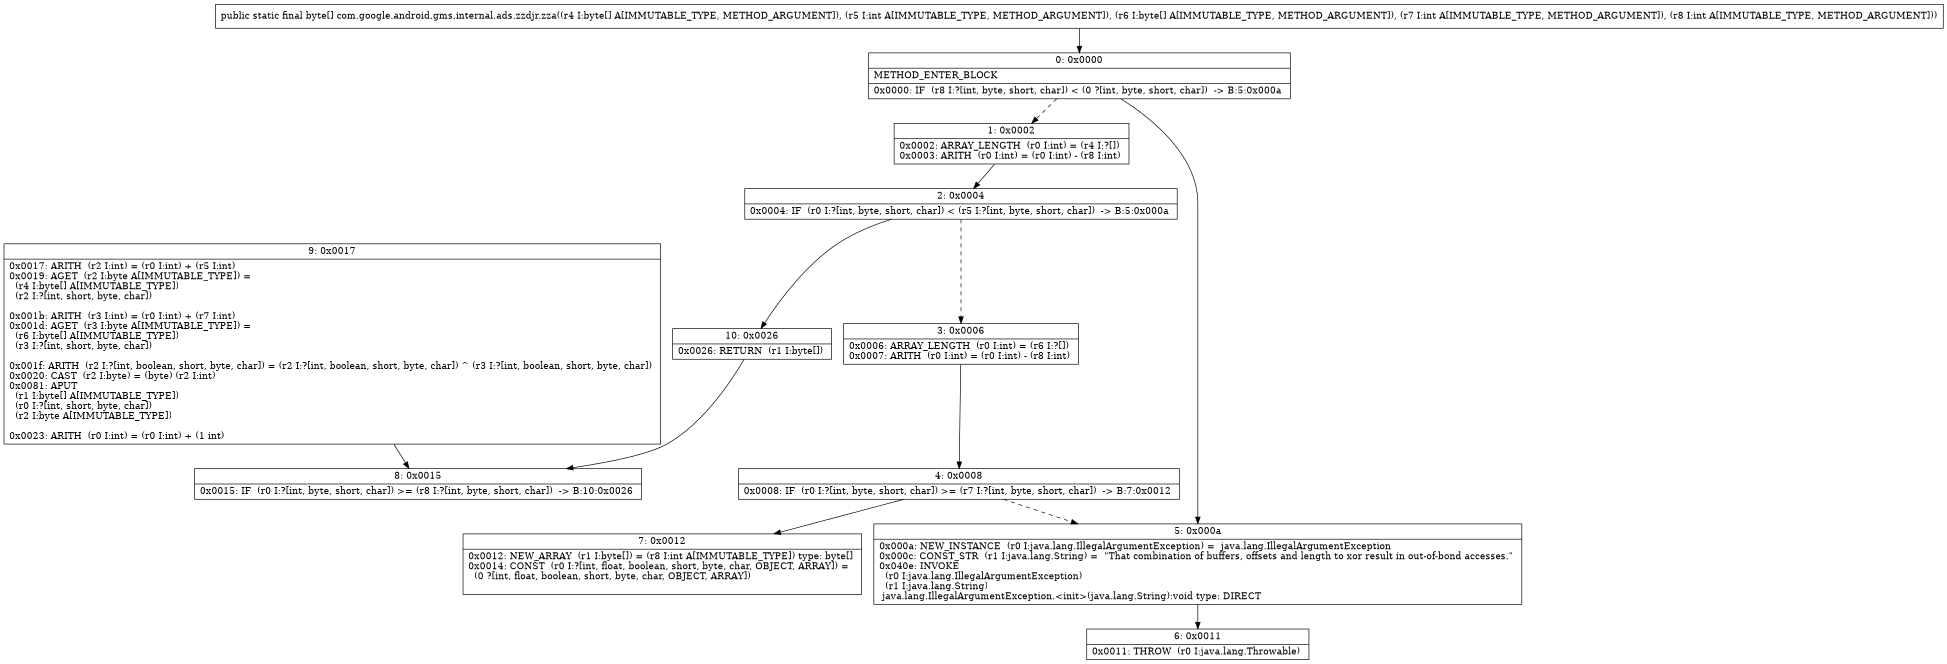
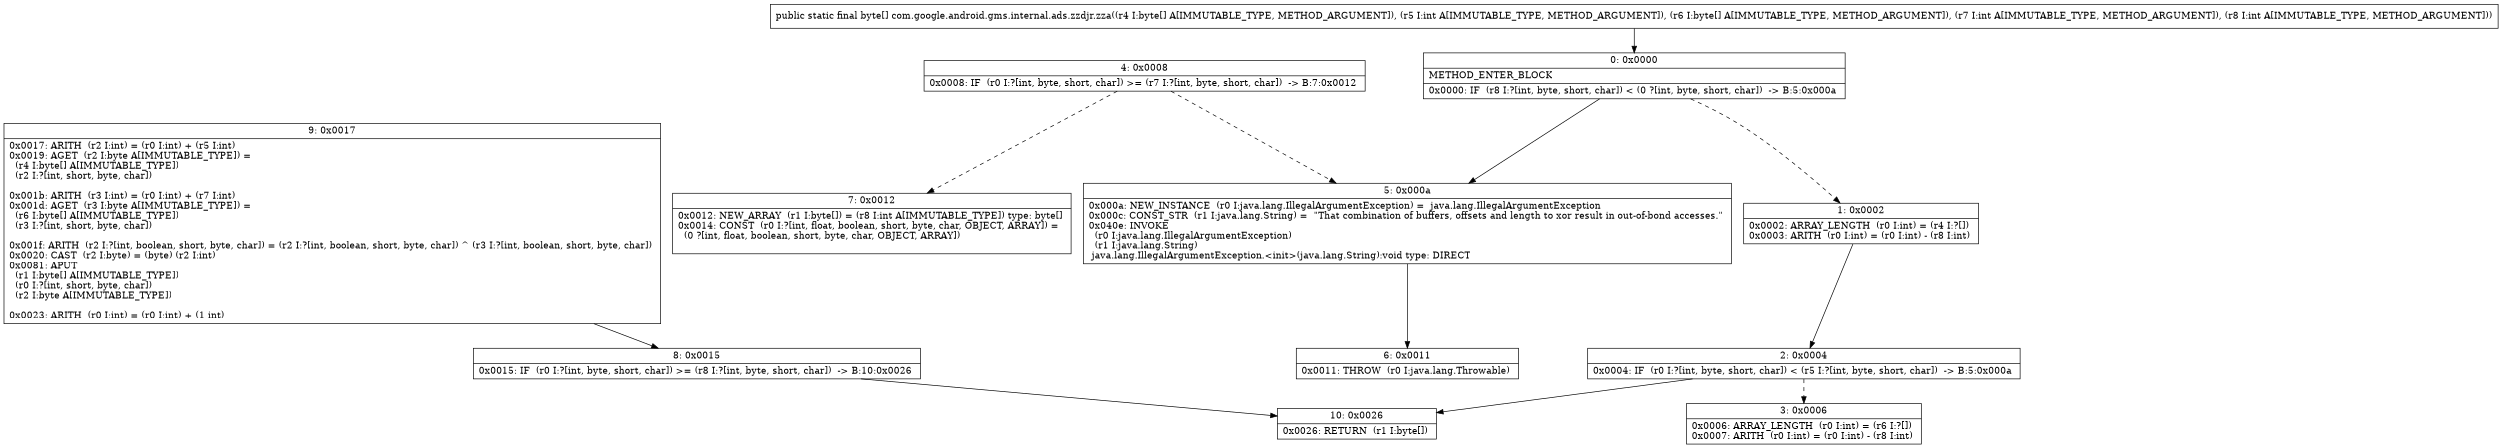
edge "3: 0x0006" -> "4: 0x0008": removed
edge "10: 0x0026" -> "8: 0x0015": reversed
edge "4: 0x0008" -> "7: 0x0012": style solid -> dashed
